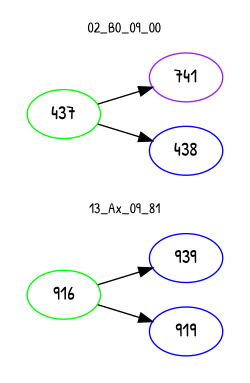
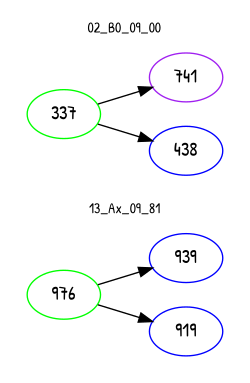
node "437": label "437" -> "337"
node "916": label "916" -> "976"
